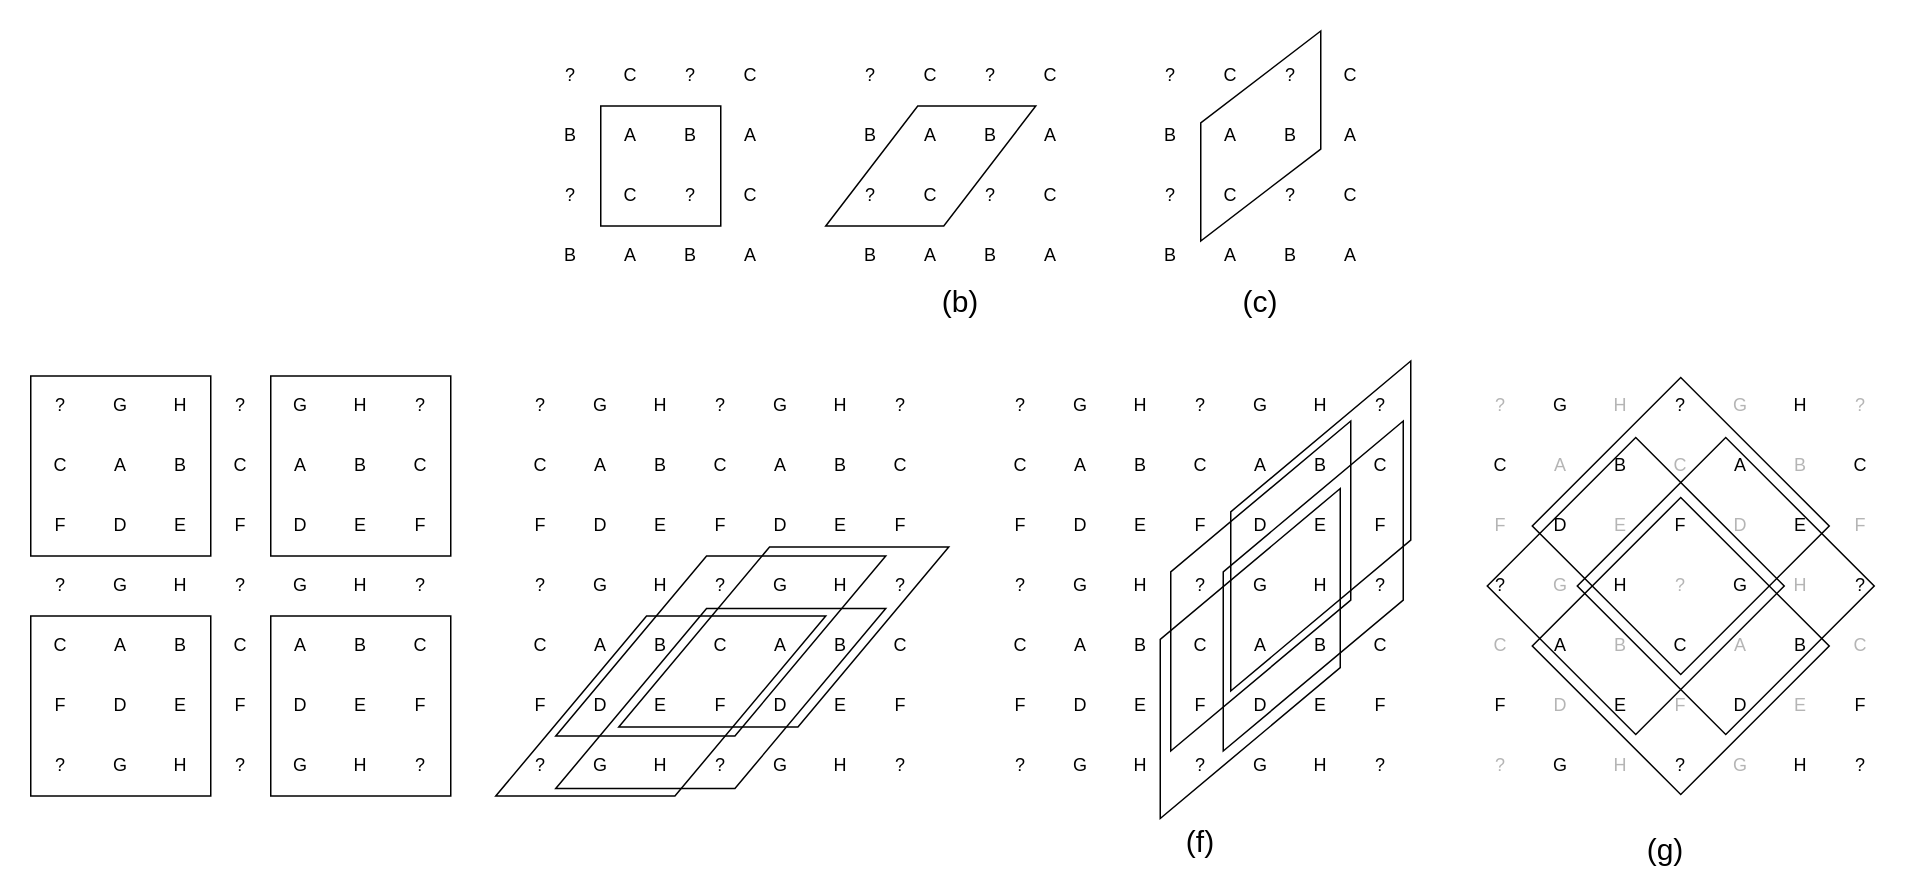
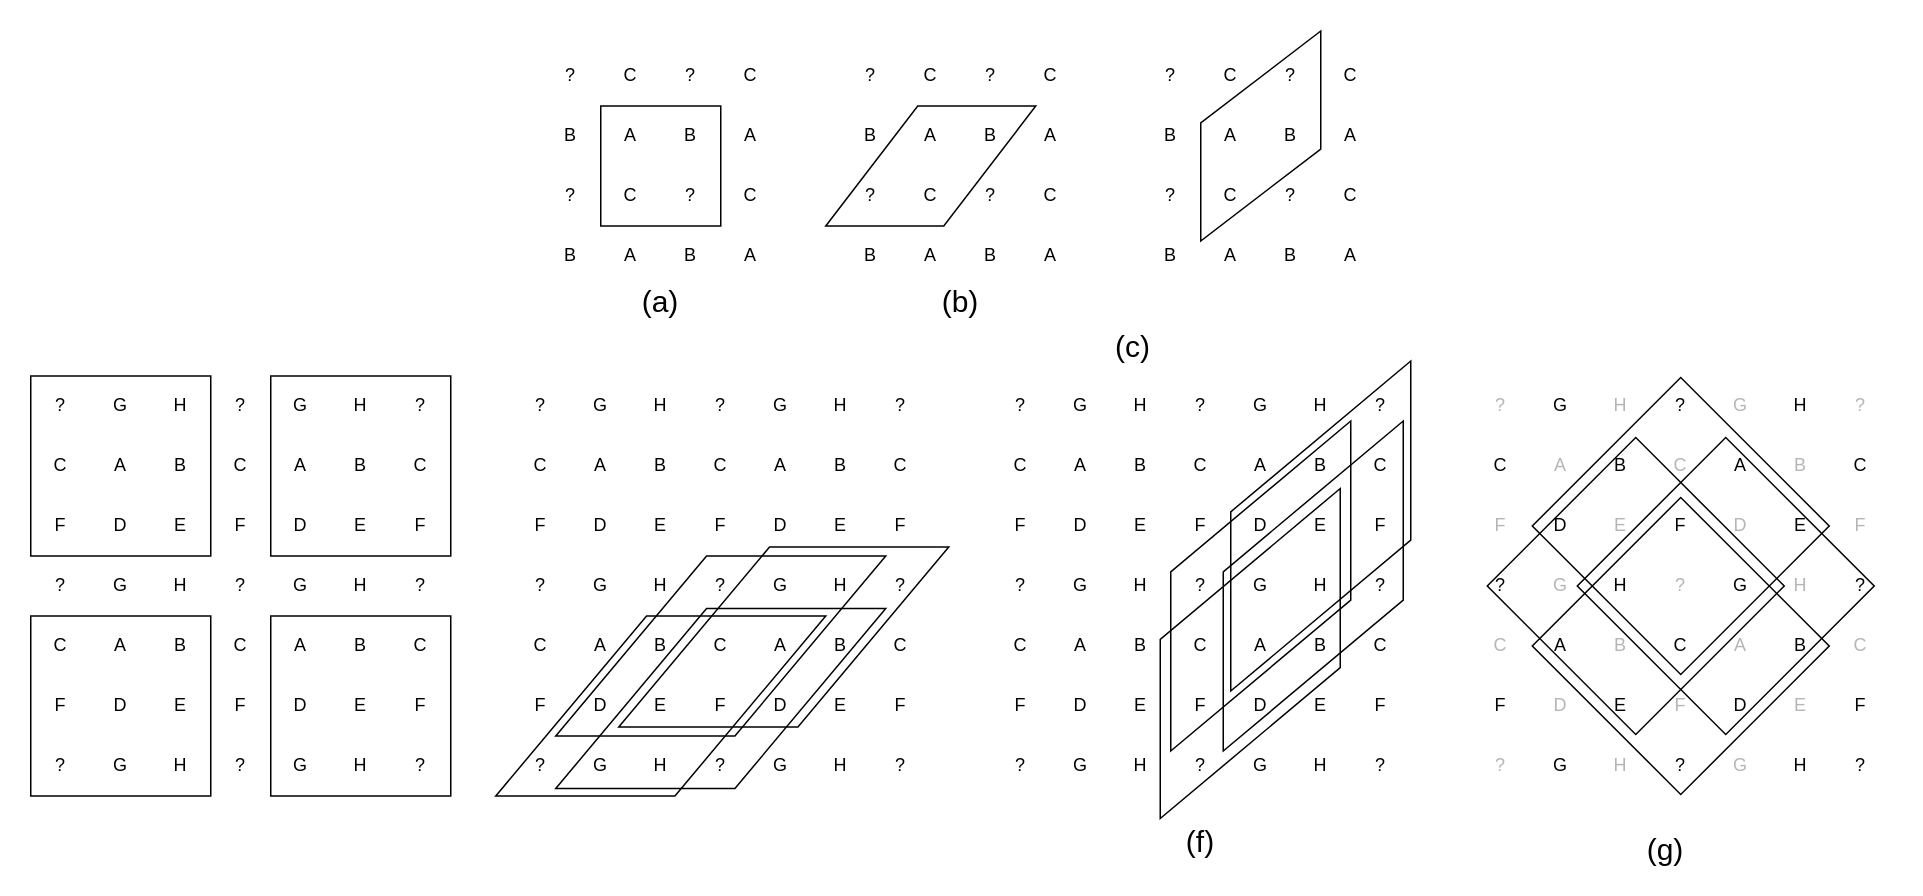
node "(a)": added
node "(c)": moved (1261, 301) -> (1133, 346)
